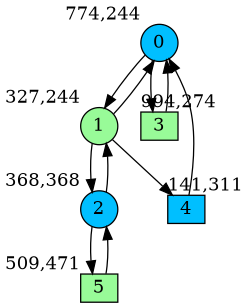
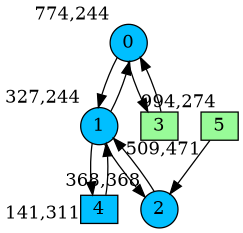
node "1 327,244": fillcolor palegreen -> deepskyblue
edge "4 141,311" -> "0 774,244": now "4 141,311" -> "1 327,244"
edge "2 368,368" -> "5 509,471": removed
